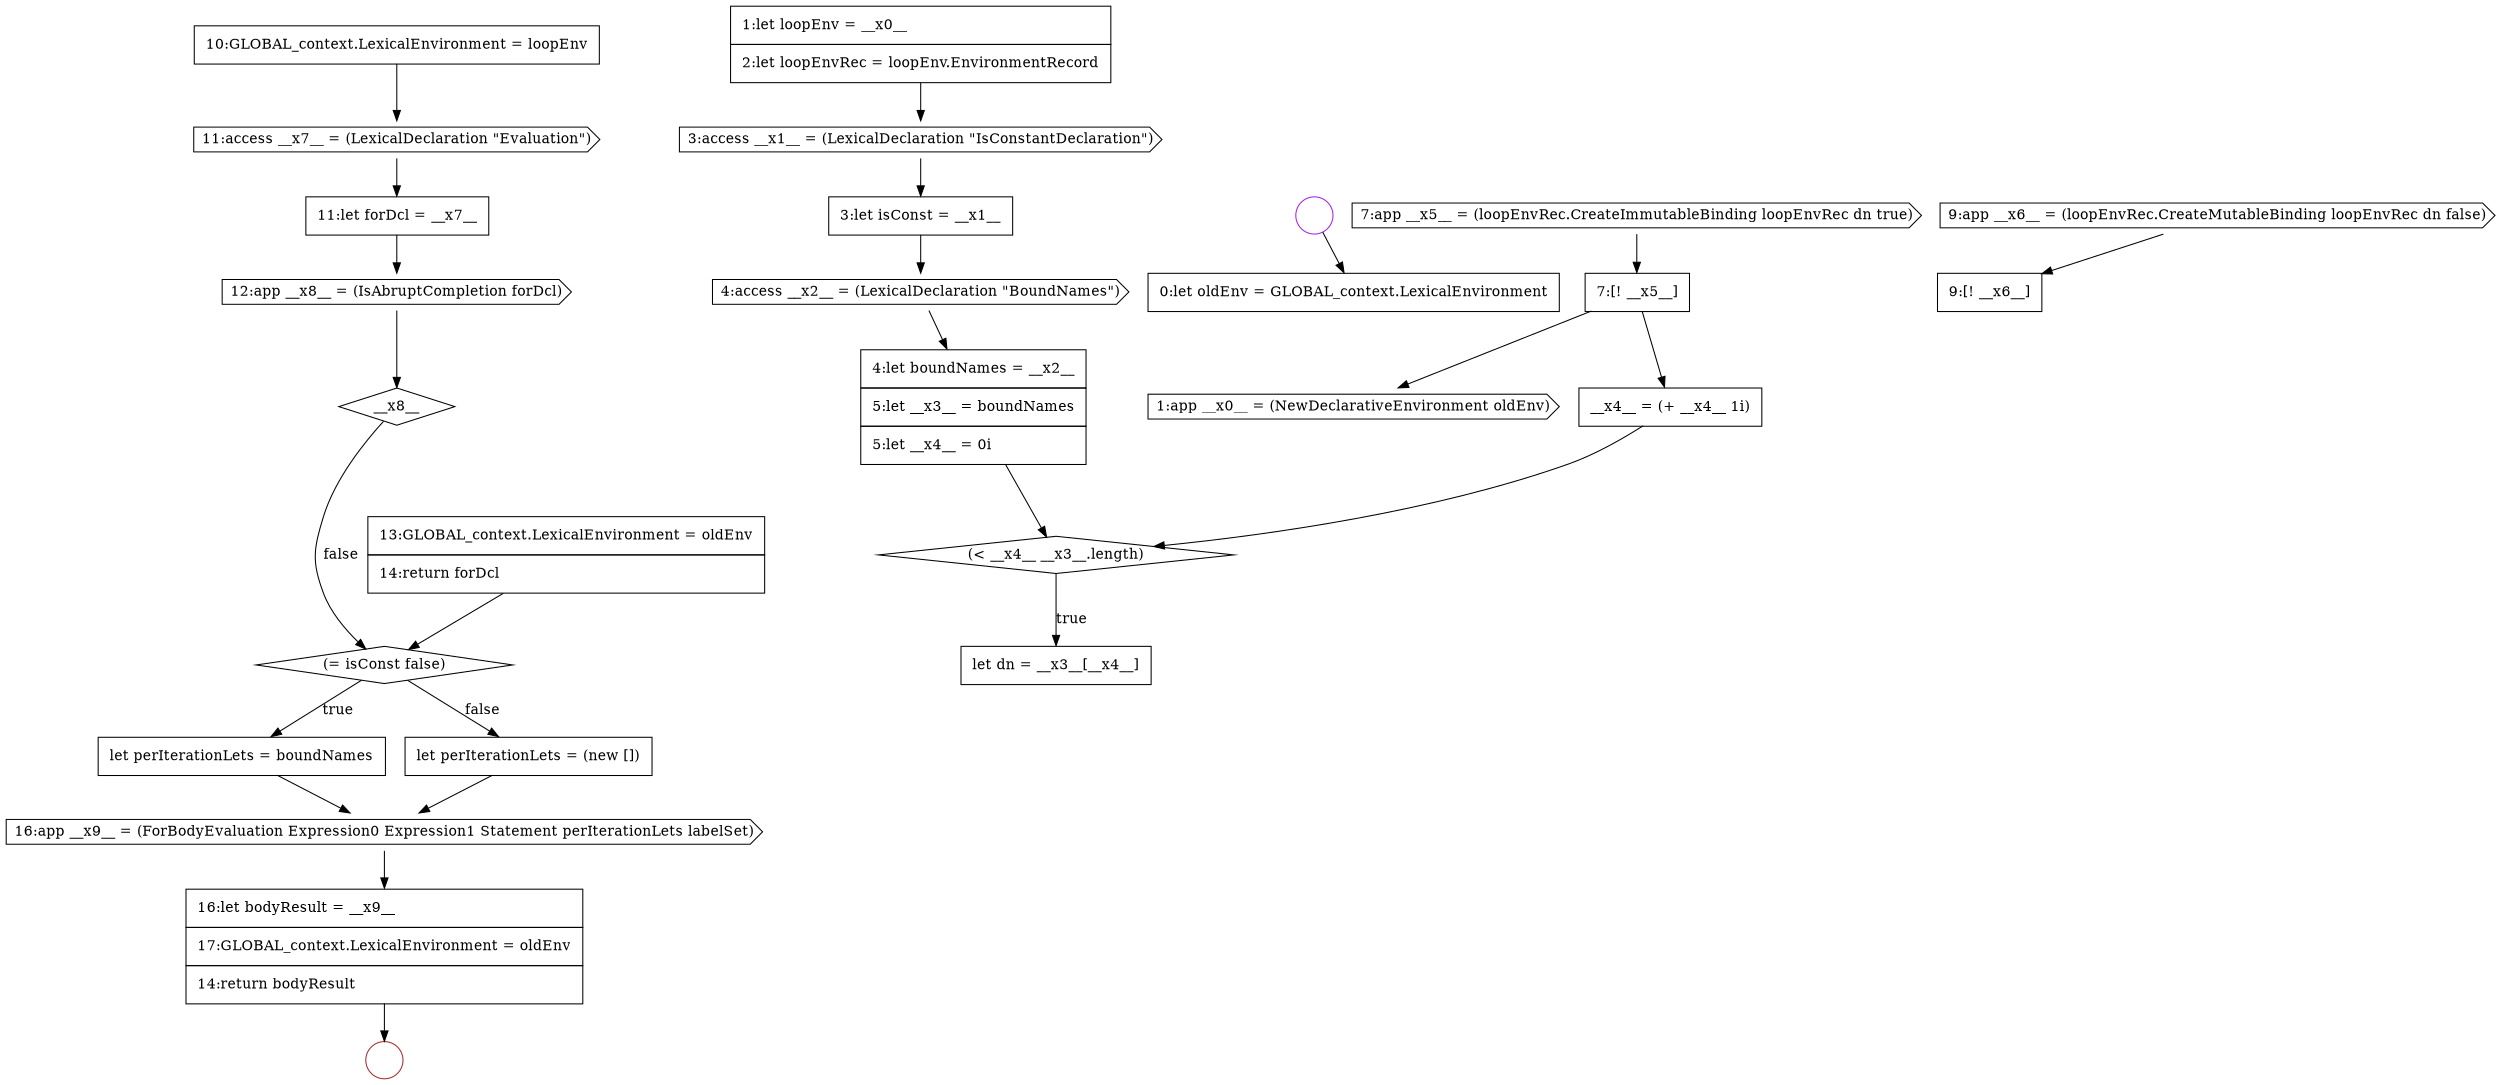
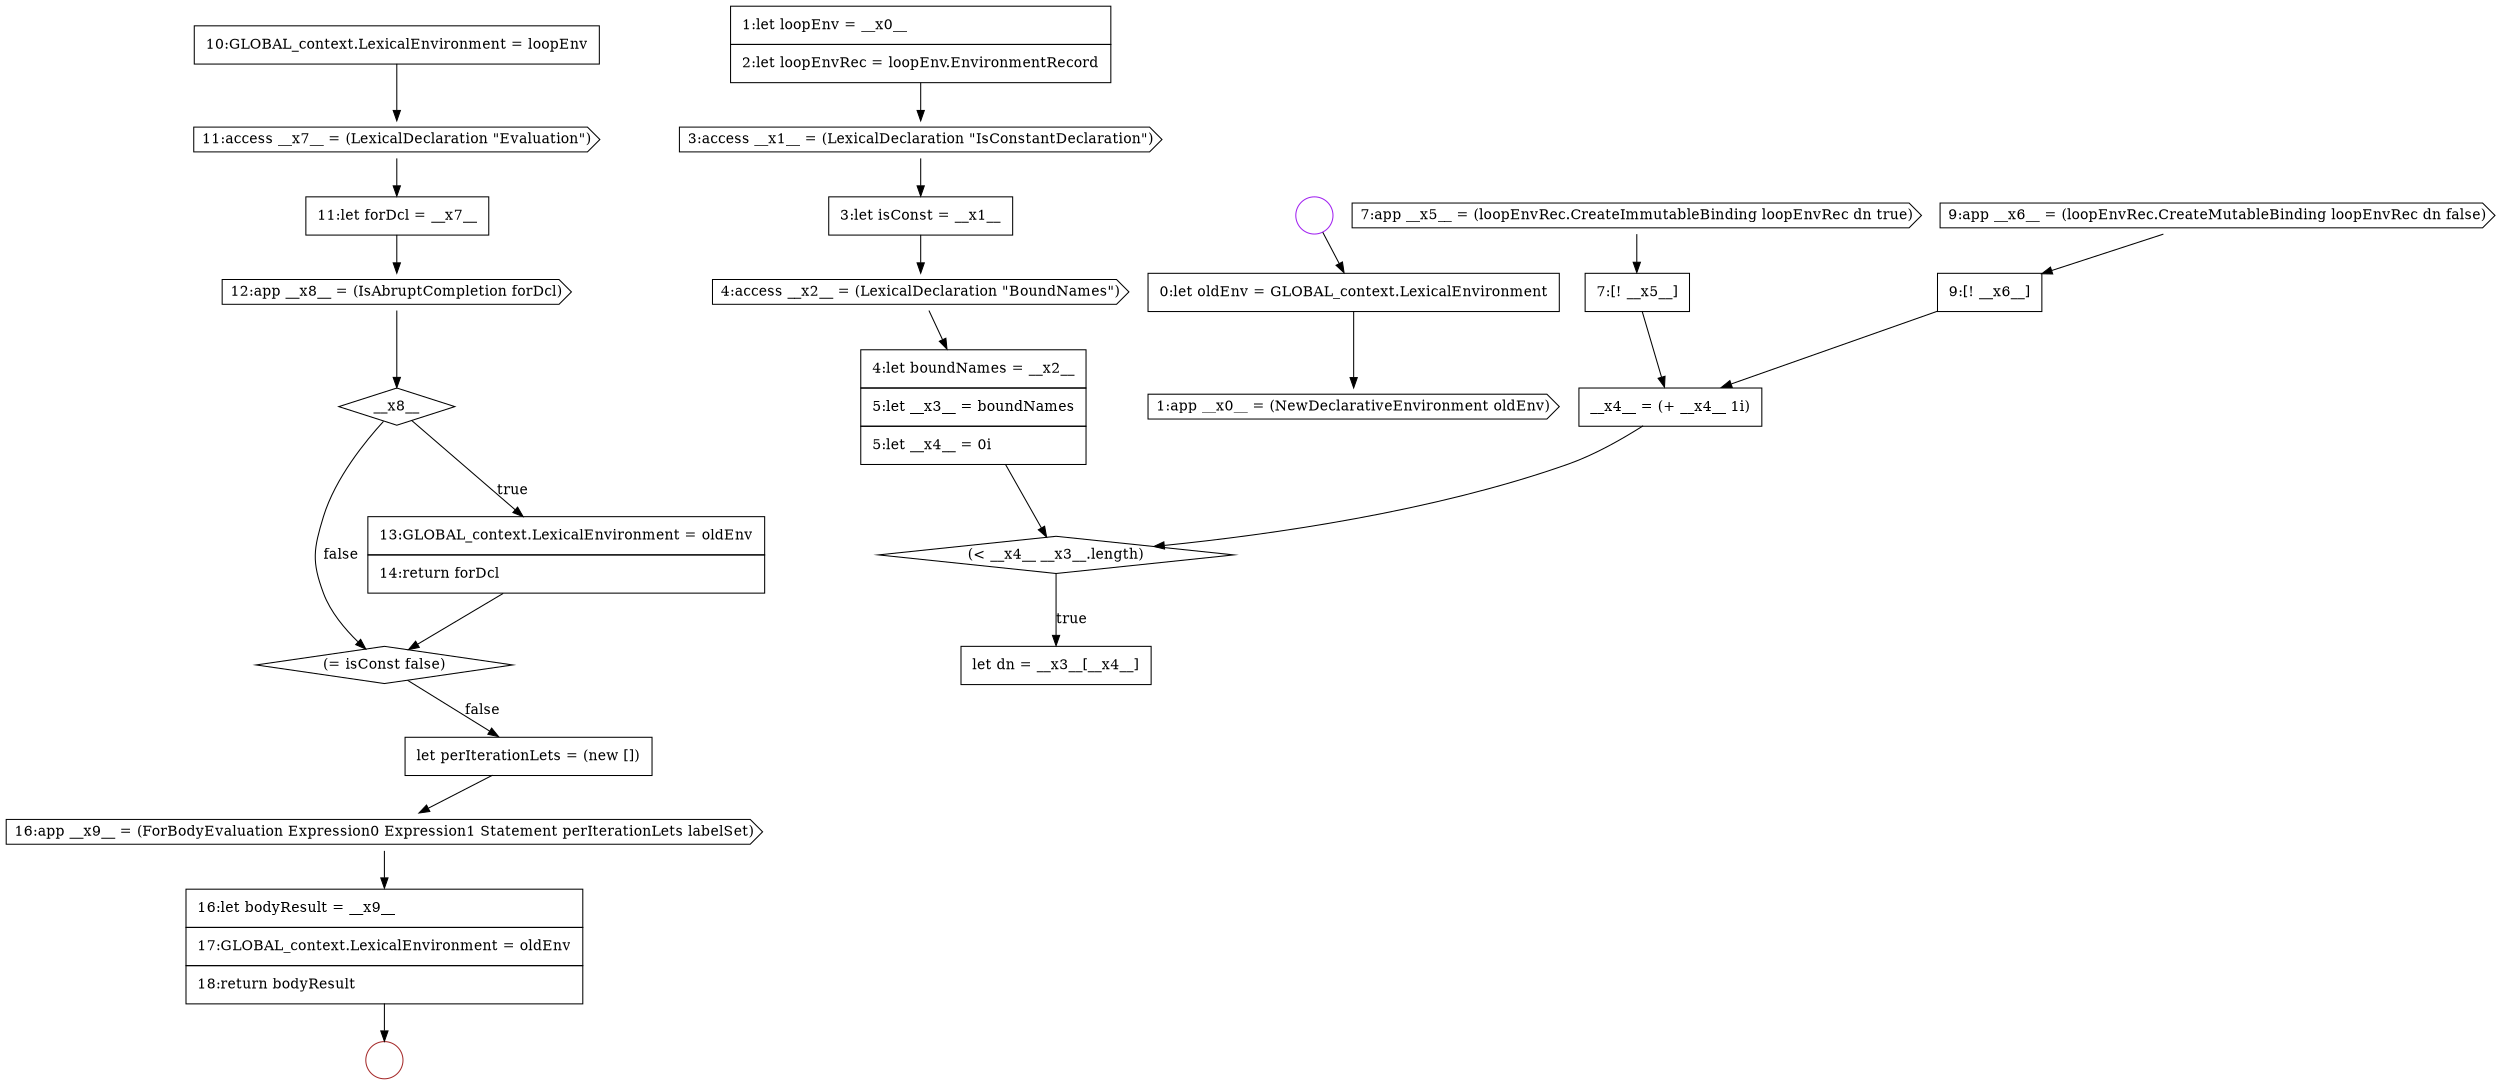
edge "9:[! __x6__]" -> "__x4__ = (+ __x4__ 1i)": added
edge "7:[! __x5__]" -> "1:app __x0__ = (NewDeclarativeEnvironment oldEnv)": now "0:let oldEnv = GLOBAL_context.LexicalEnvironment" -> "1:app __x0__ = (NewDeclarativeEnvironment oldEnv)"
edge "__x8__" -> "13:GLOBAL_context.LexicalEnvironment = oldEnv": added, label "true"
node "let perIterationLets = boundNames": removed
node "16:let bodyResult = __x9__": text "14:return bodyResult" -> "18:return bodyResult"
